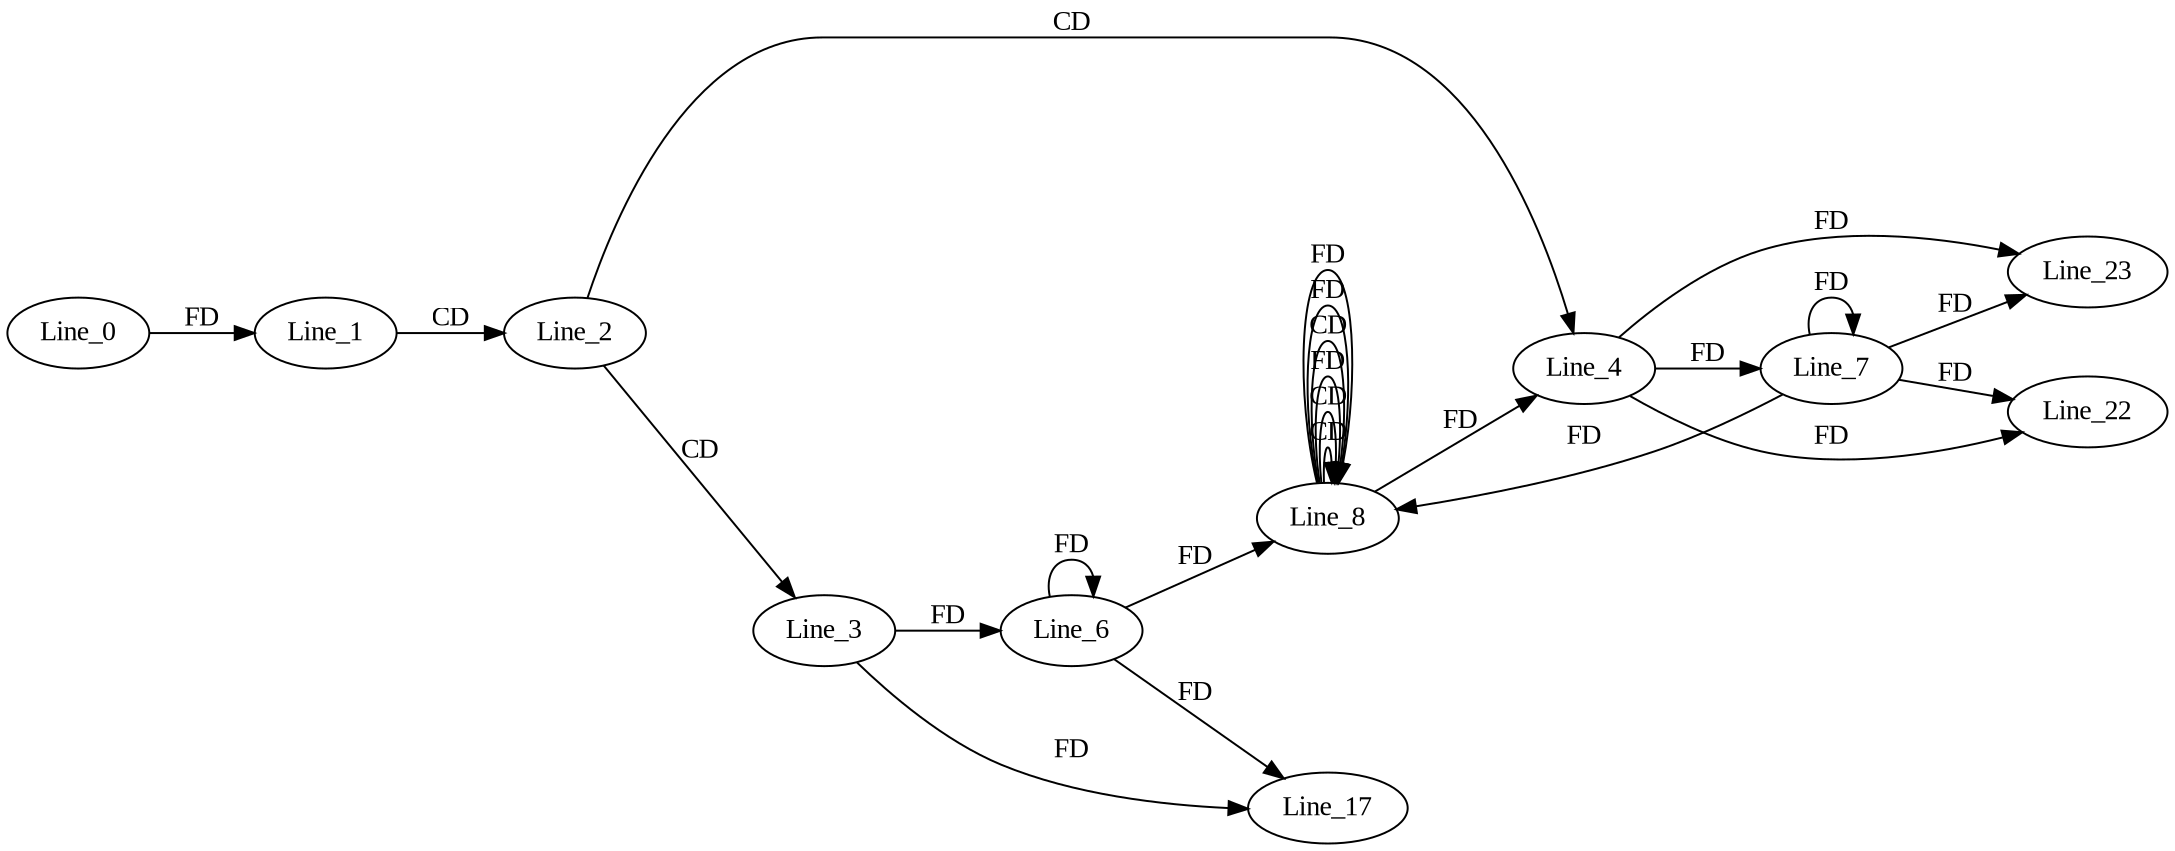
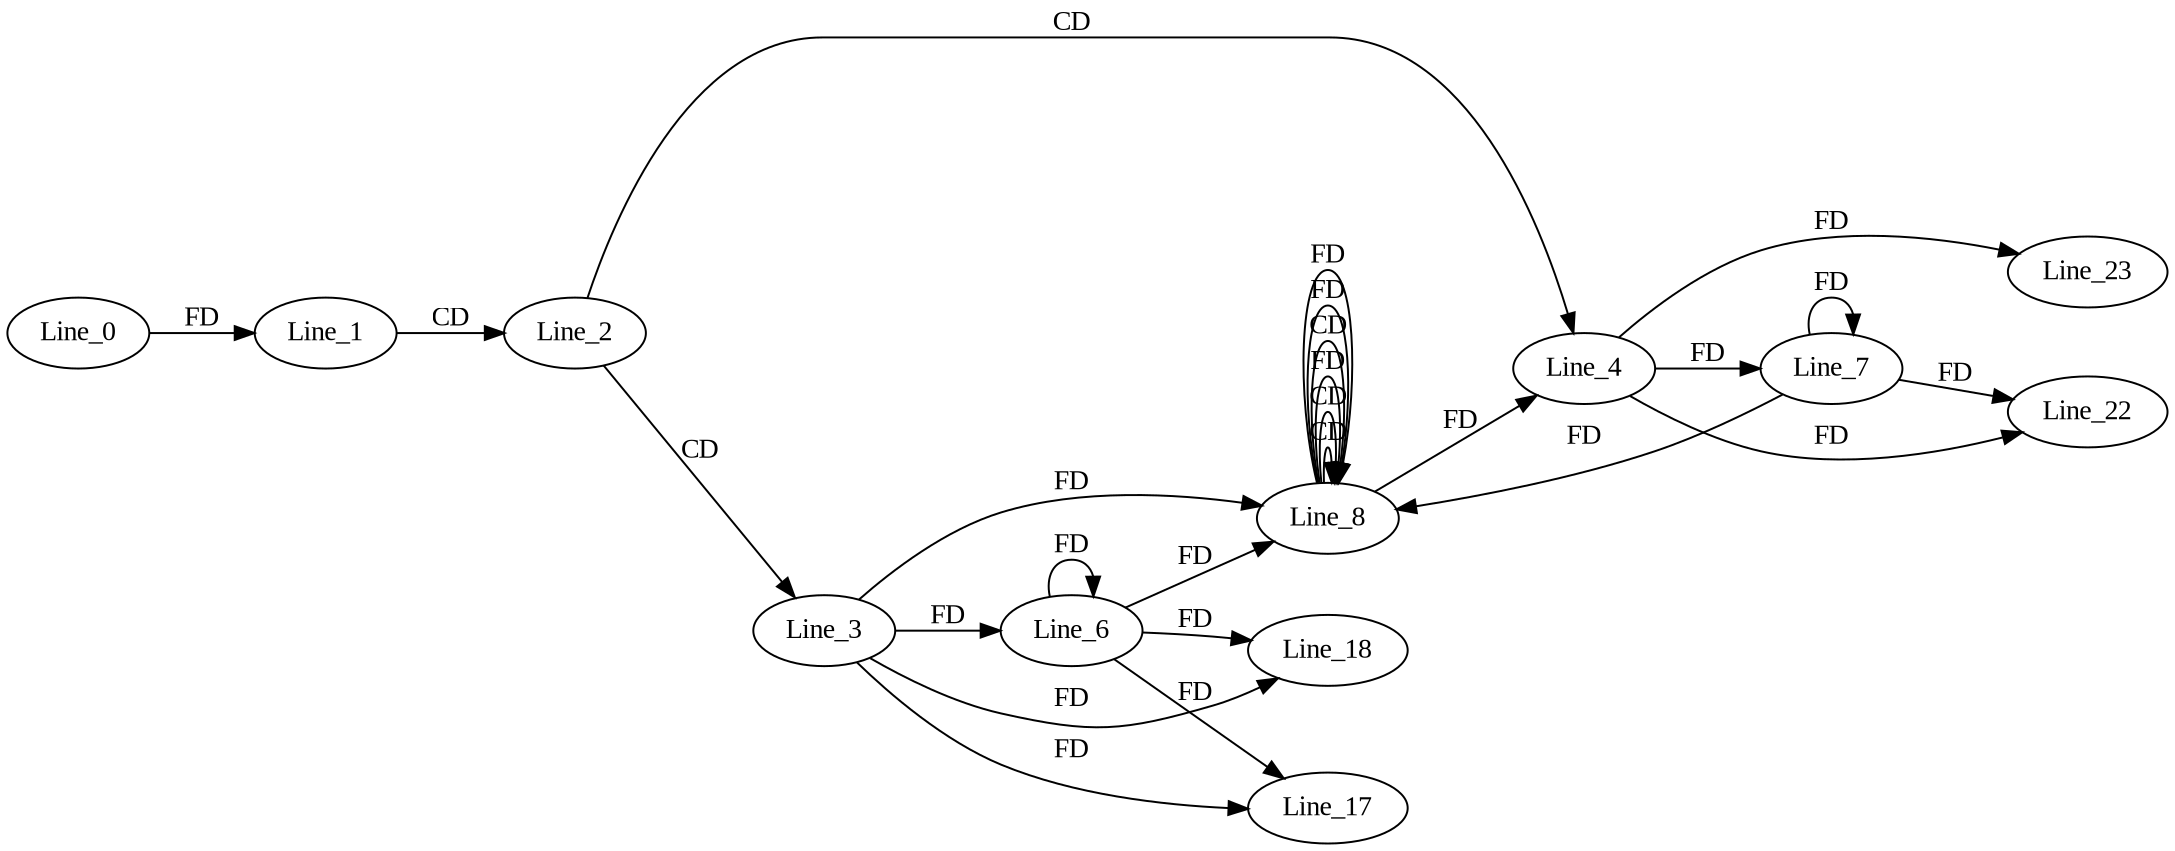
edge "Line_7" -> "Line_23": removed, label "FD"
edge "Line_3" -> "Line_8": added, label "FD"
node "Line_18": added
